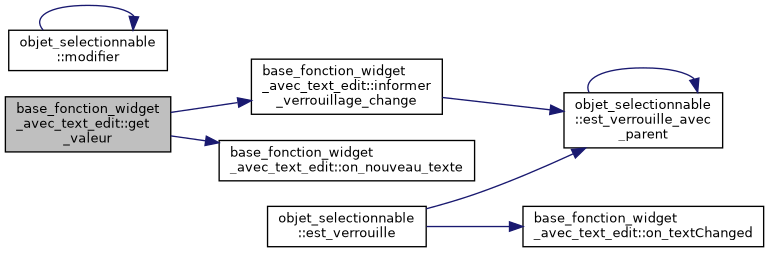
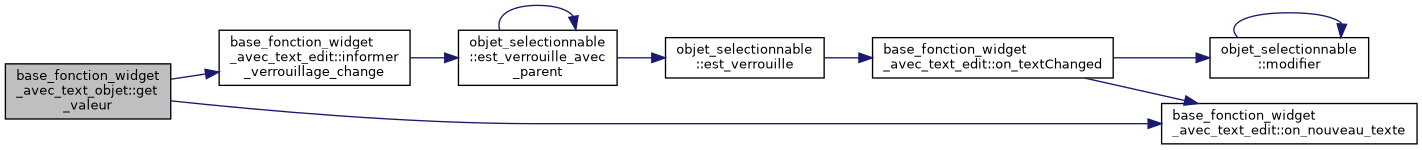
edge "base_fonction_widget _avec_text_edit::on_textChanged" -> "objet_selectionnable ::modifier": added
edge "base_fonction_widget _avec_text_edit::on_textChanged" -> "base_fonction_widget _avec_text_edit::on_nouveau_texte": added
node "base_fonction_widget _avec_text_edit::get _valeur": label "base_fonction_widget _avec_text_edit::get _valeur" -> "base_fonction_widget _avec_text_objet::get _valeur"
edge "objet_selectionnable ::est_verrouille" -> "objet_selectionnable ::est_verrouille_avec _parent": reversed
